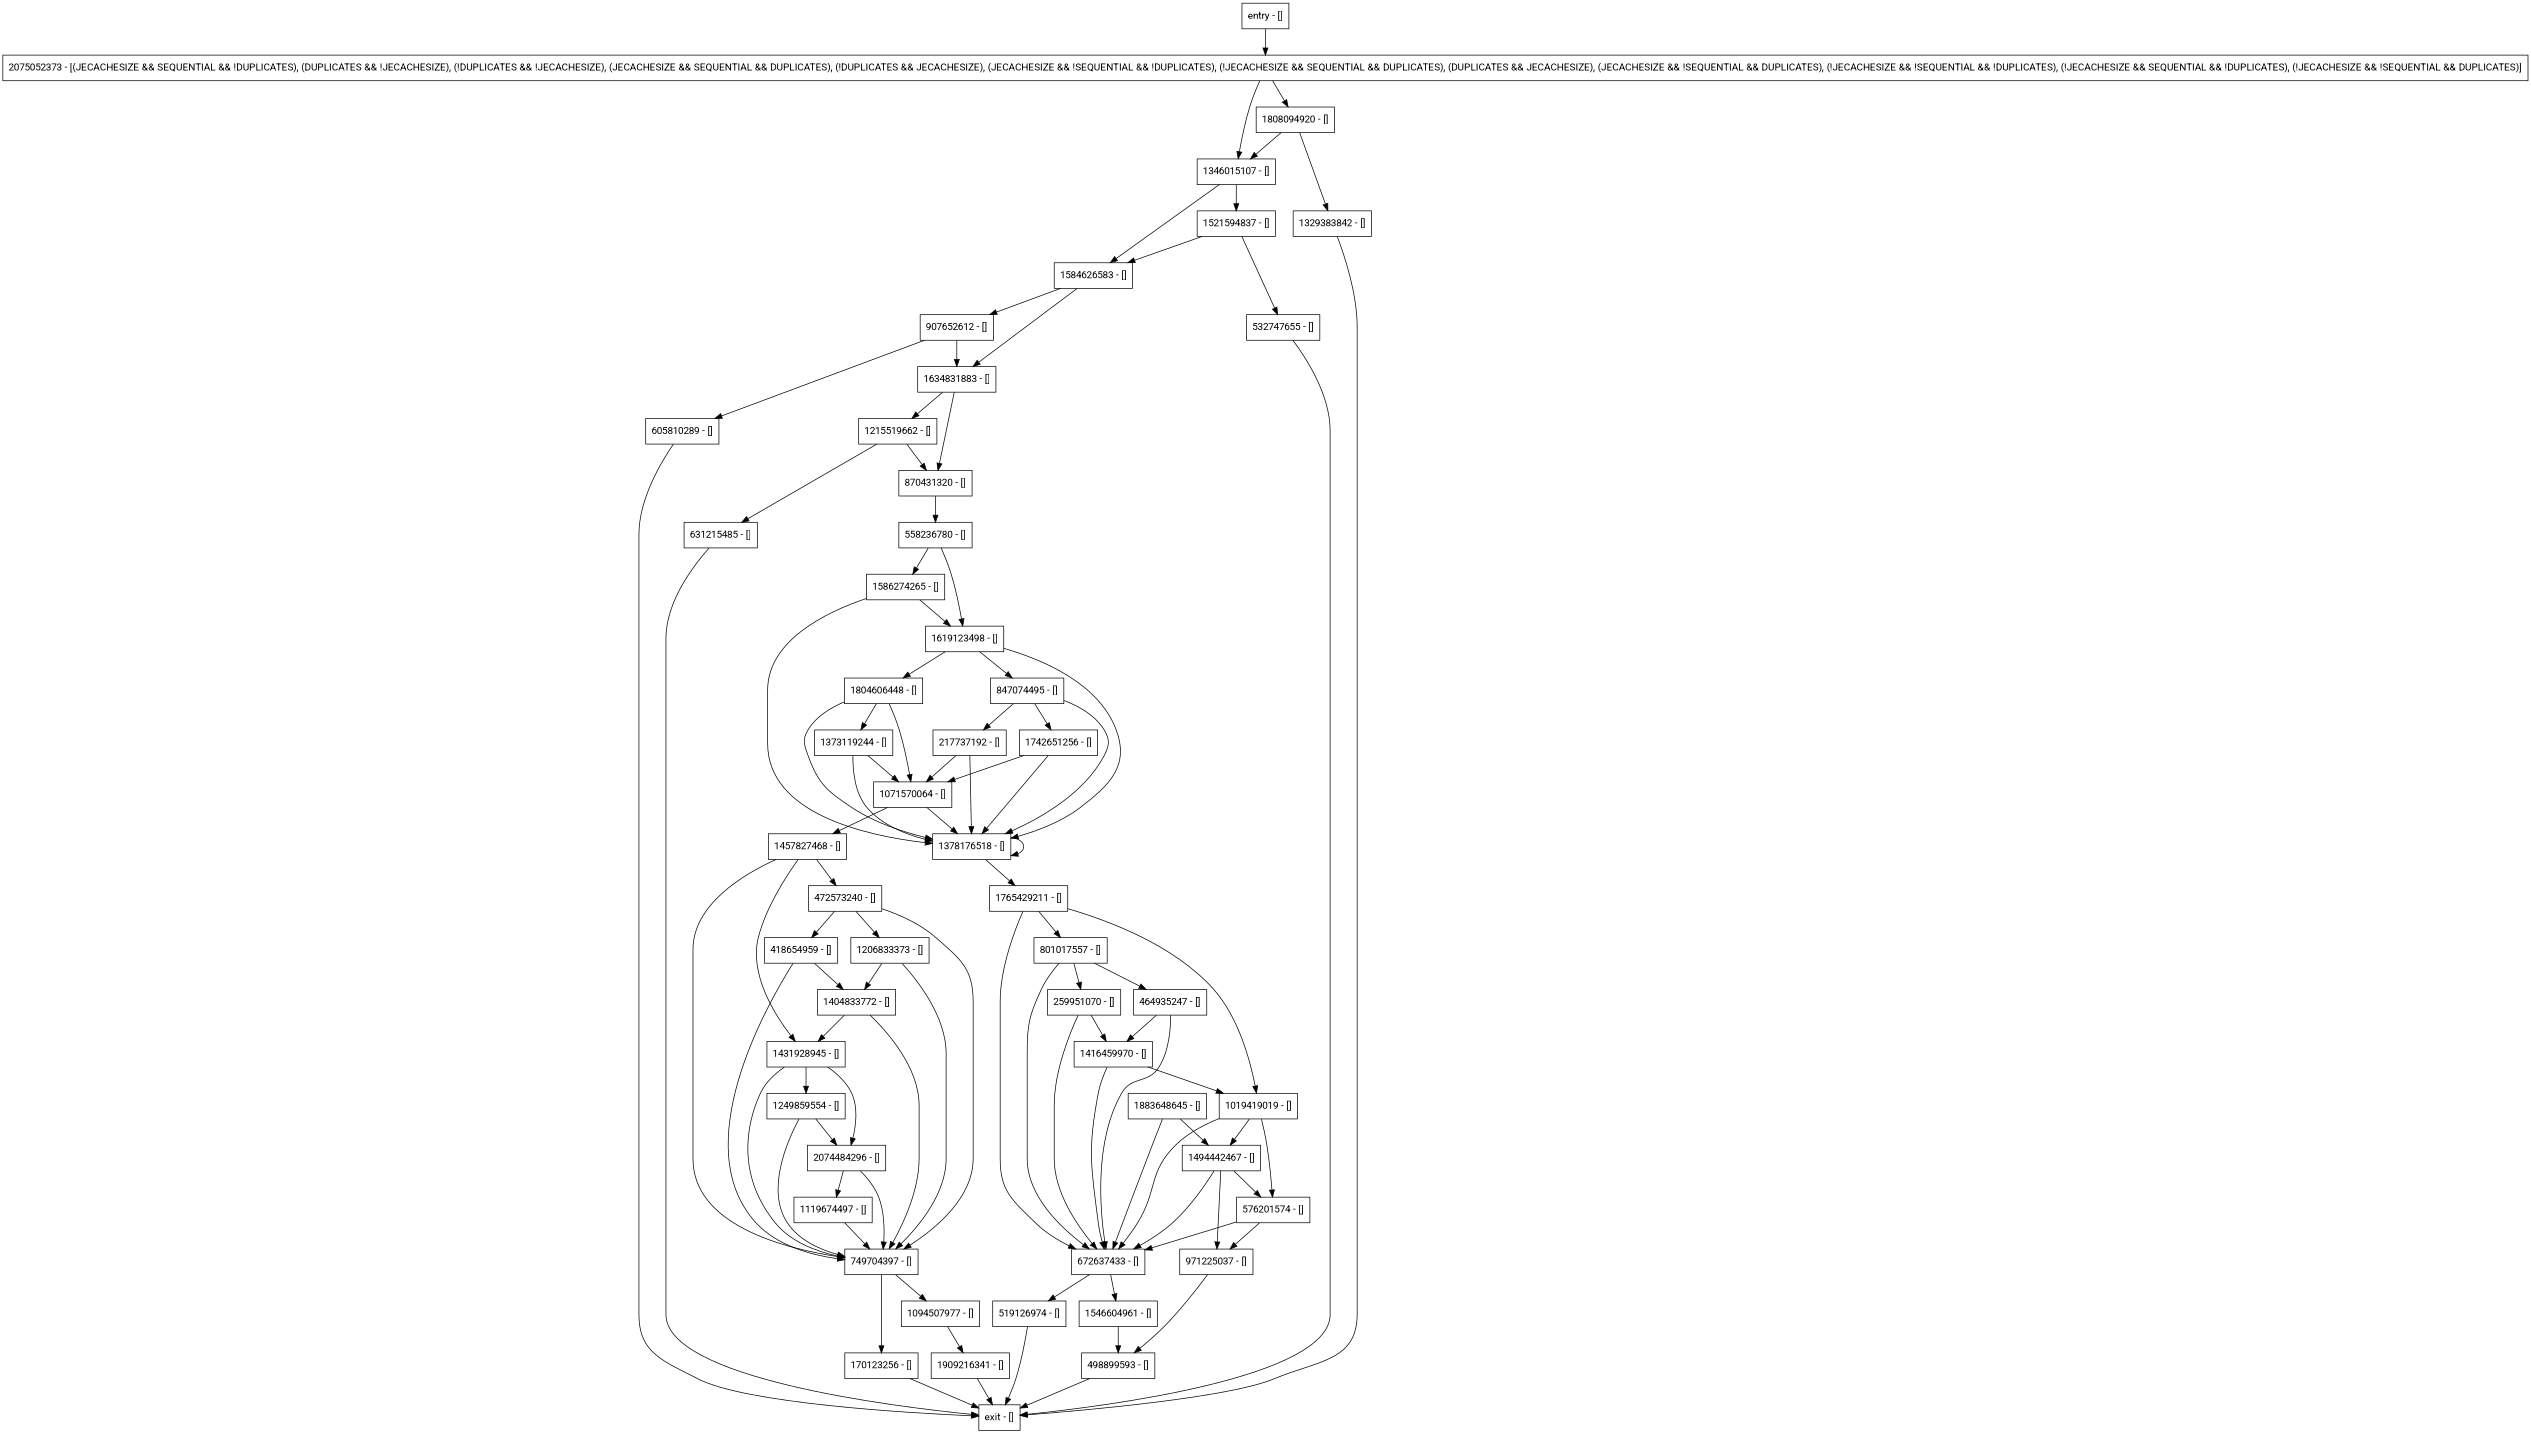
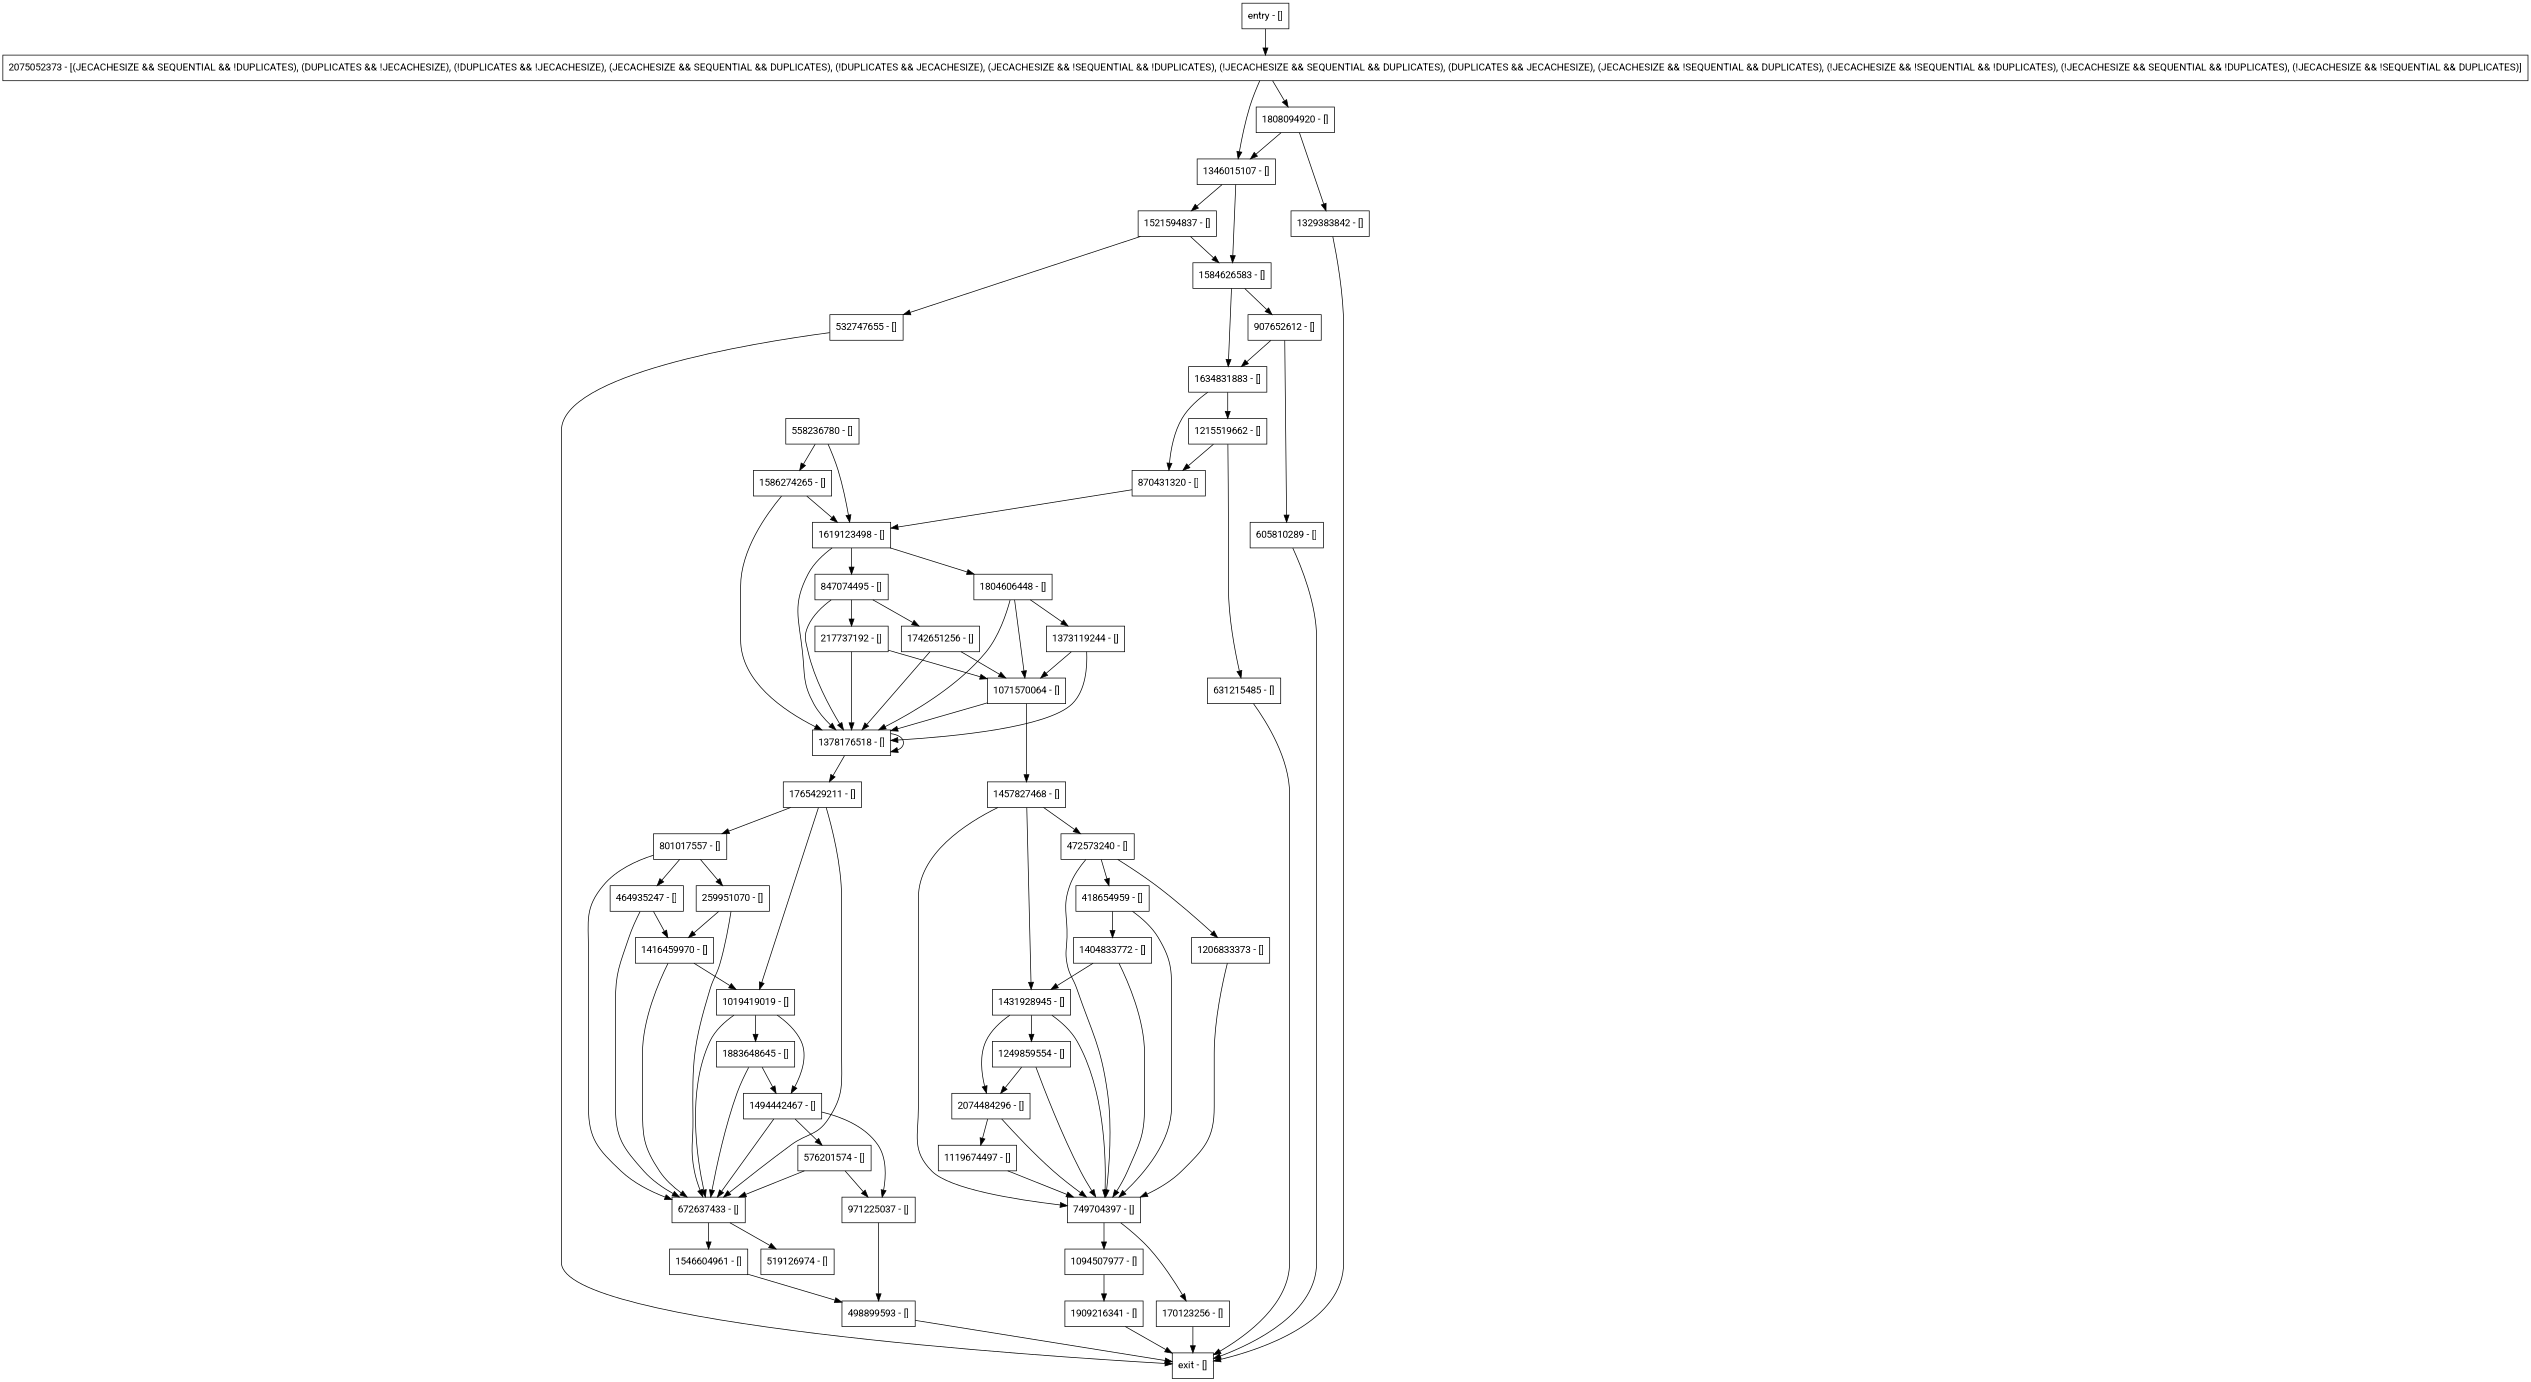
edge "870431320 - []" -> "558236780 - []": now "870431320 - []" -> "1619123498 - []"
edge "1206833373 - []" -> "1404833772 - []": removed
edge "1019419019 - []" -> "576201574 - []": now "1019419019 - []" -> "1883648645 - []"
edge "519126974 - []" -> "exit - []": removed
